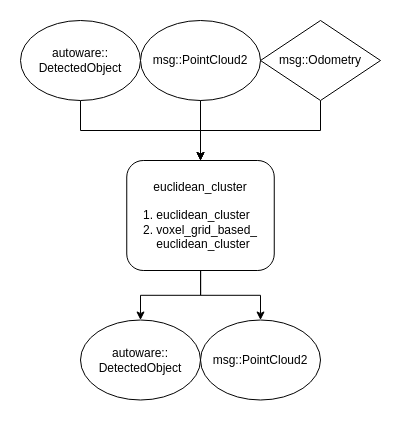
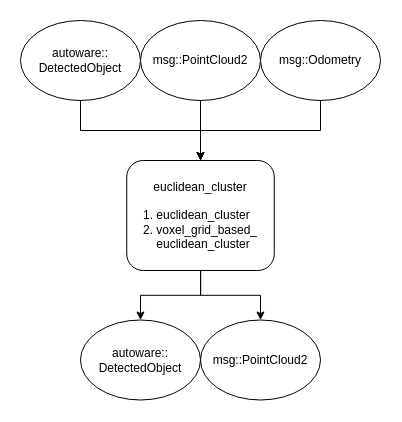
node "msg::Odometry": shape diamond -> ellipse
